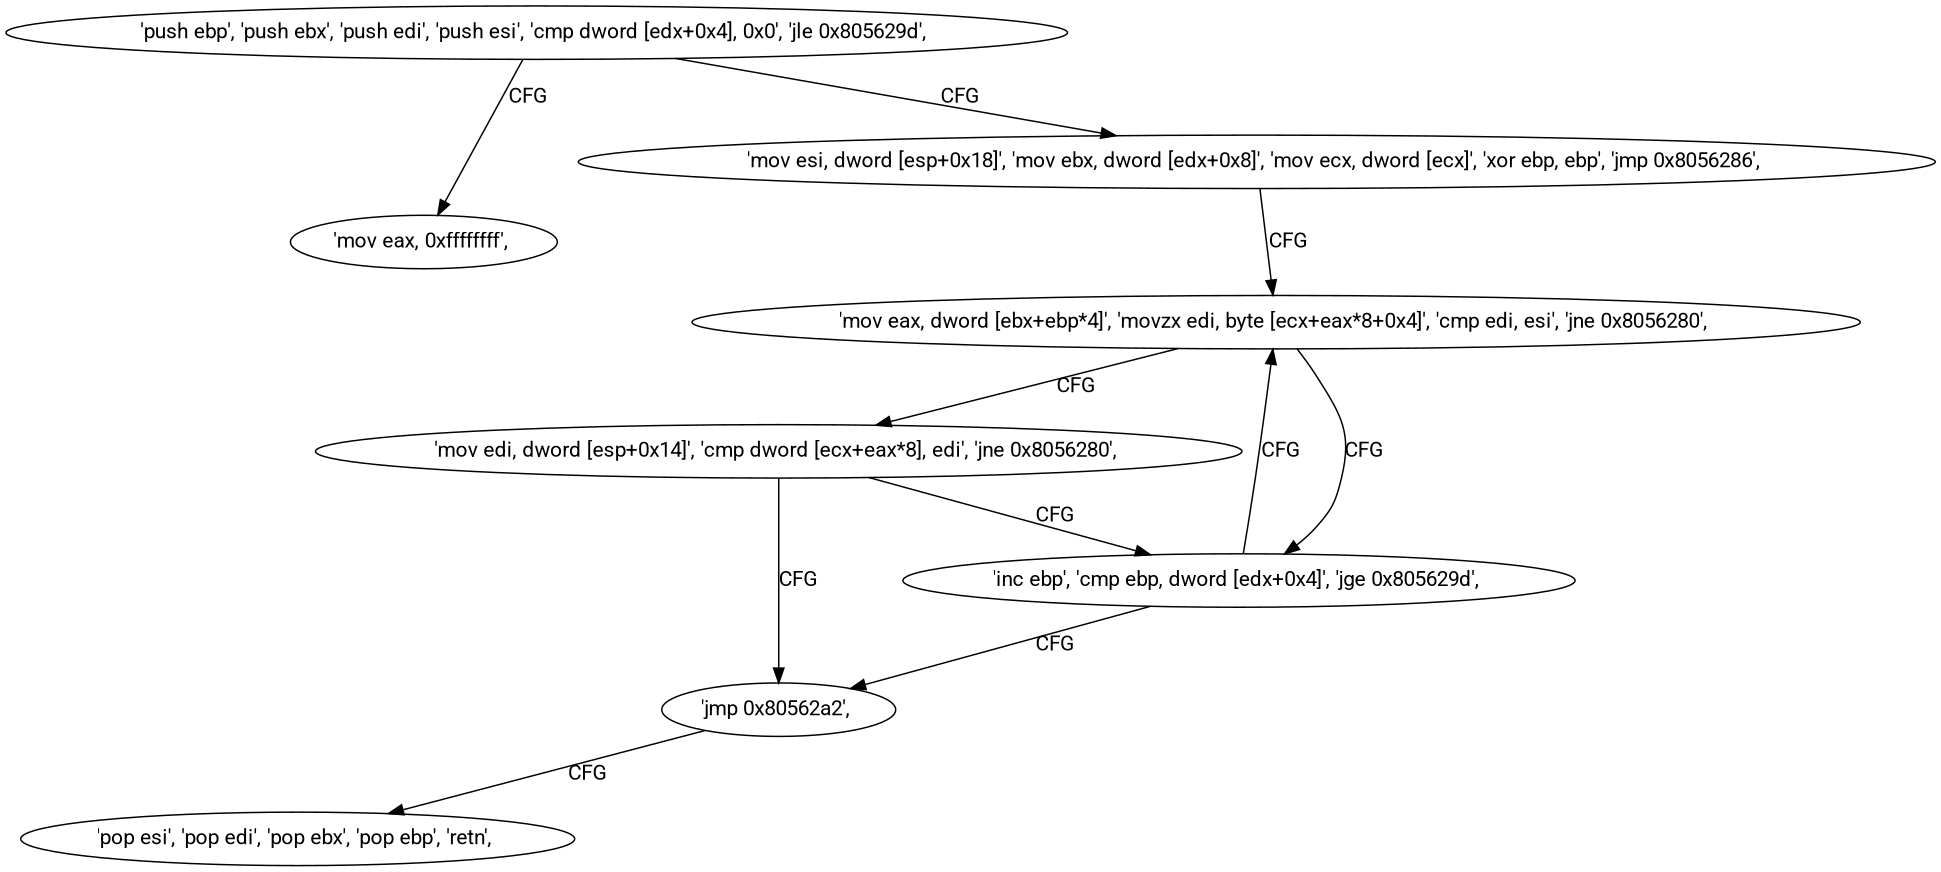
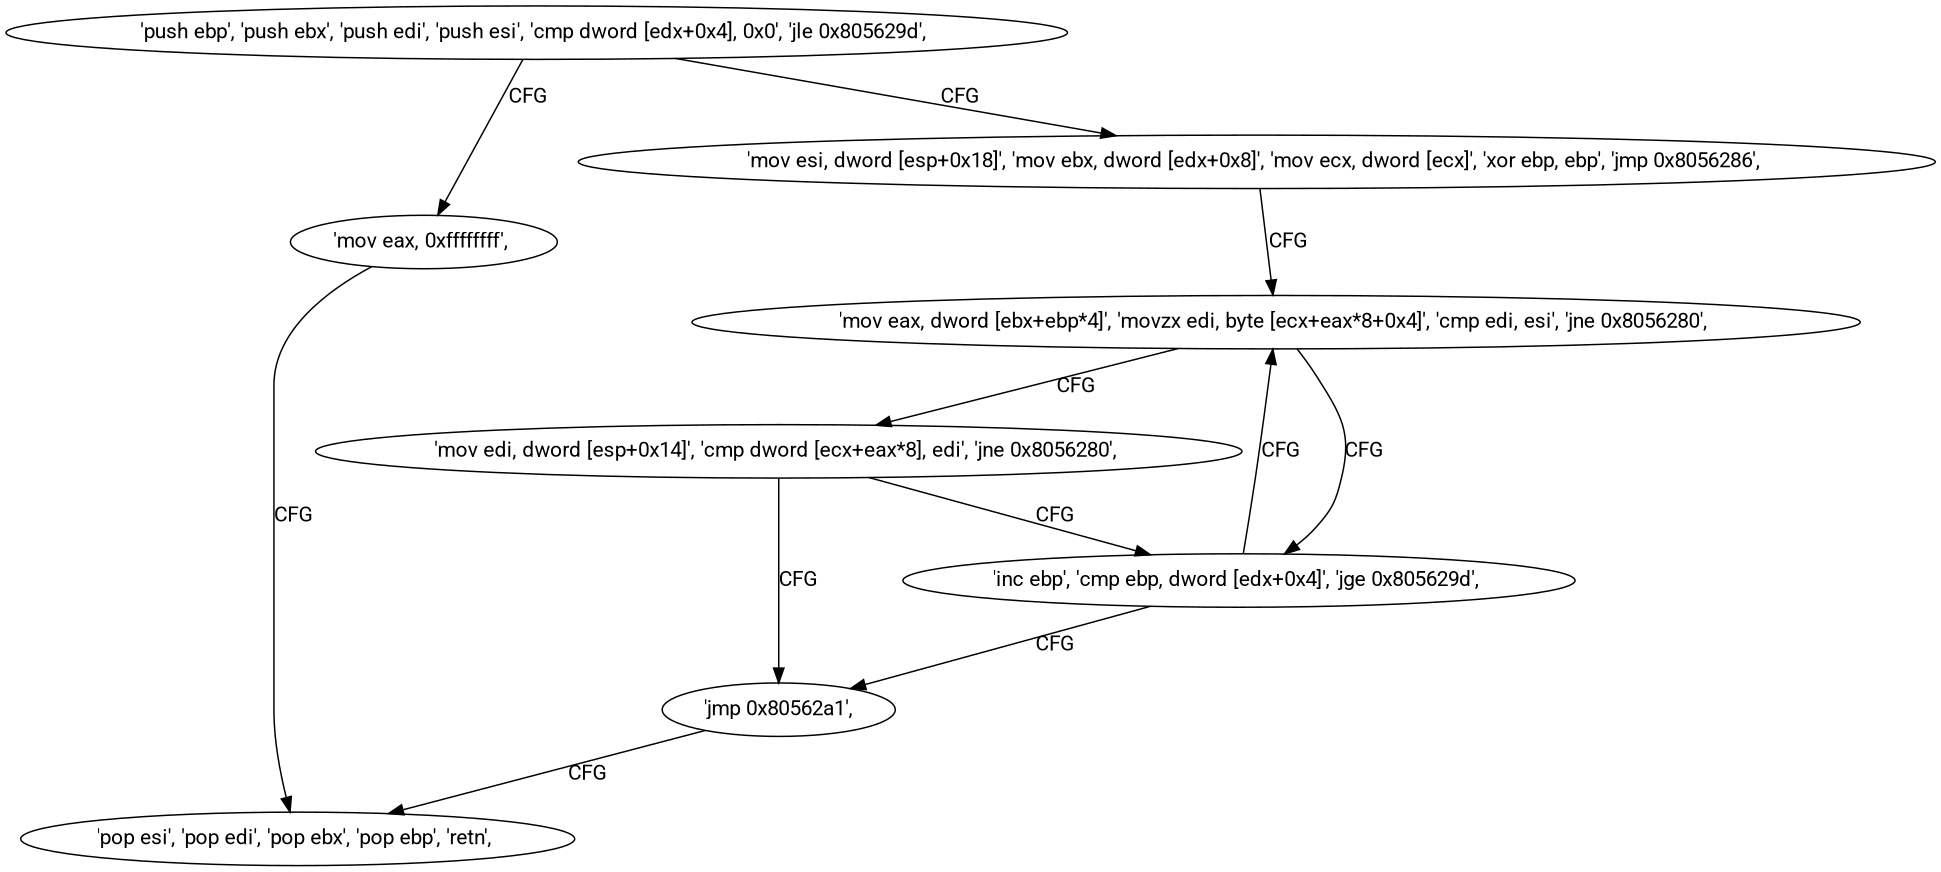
edge "'mov eax, 0xffffffff'," -> "'pop esi', 'pop edi', 'pop ebx', 'pop ebp', 'retn',": added, label "CFG"
node "'jmp 0x80562a2',": label "'jmp 0x80562a2'," -> "'jmp 0x80562a1',"
